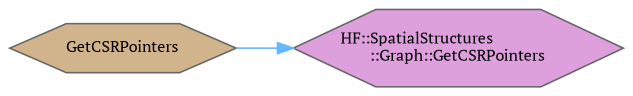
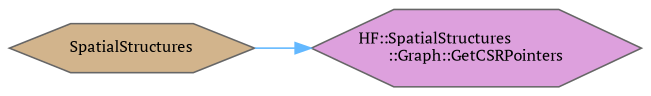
node "GetCSRPointers": label "GetCSRPointers" -> "SpatialStructures"
